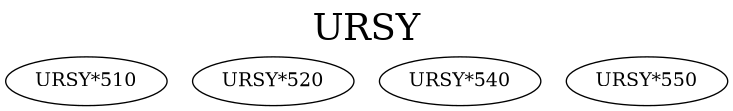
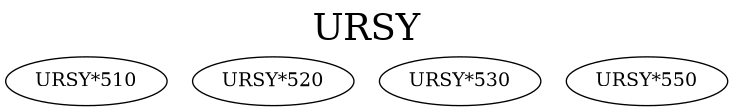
node "URSY*540": removed
node "URSY*530": added
